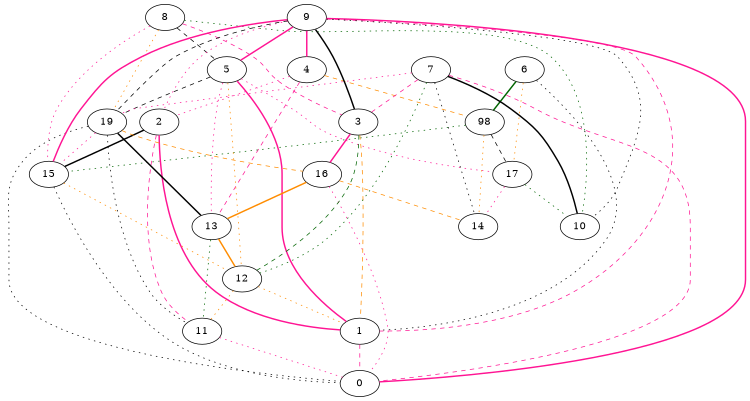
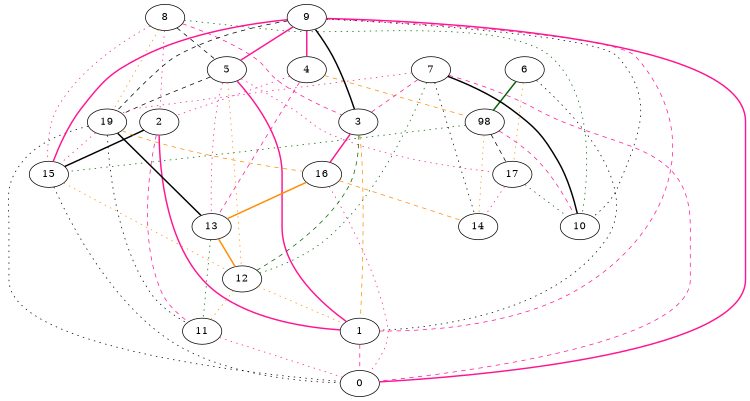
edge "9" -- "2": now "8" -- "2"
edge "98" -- "10": added
